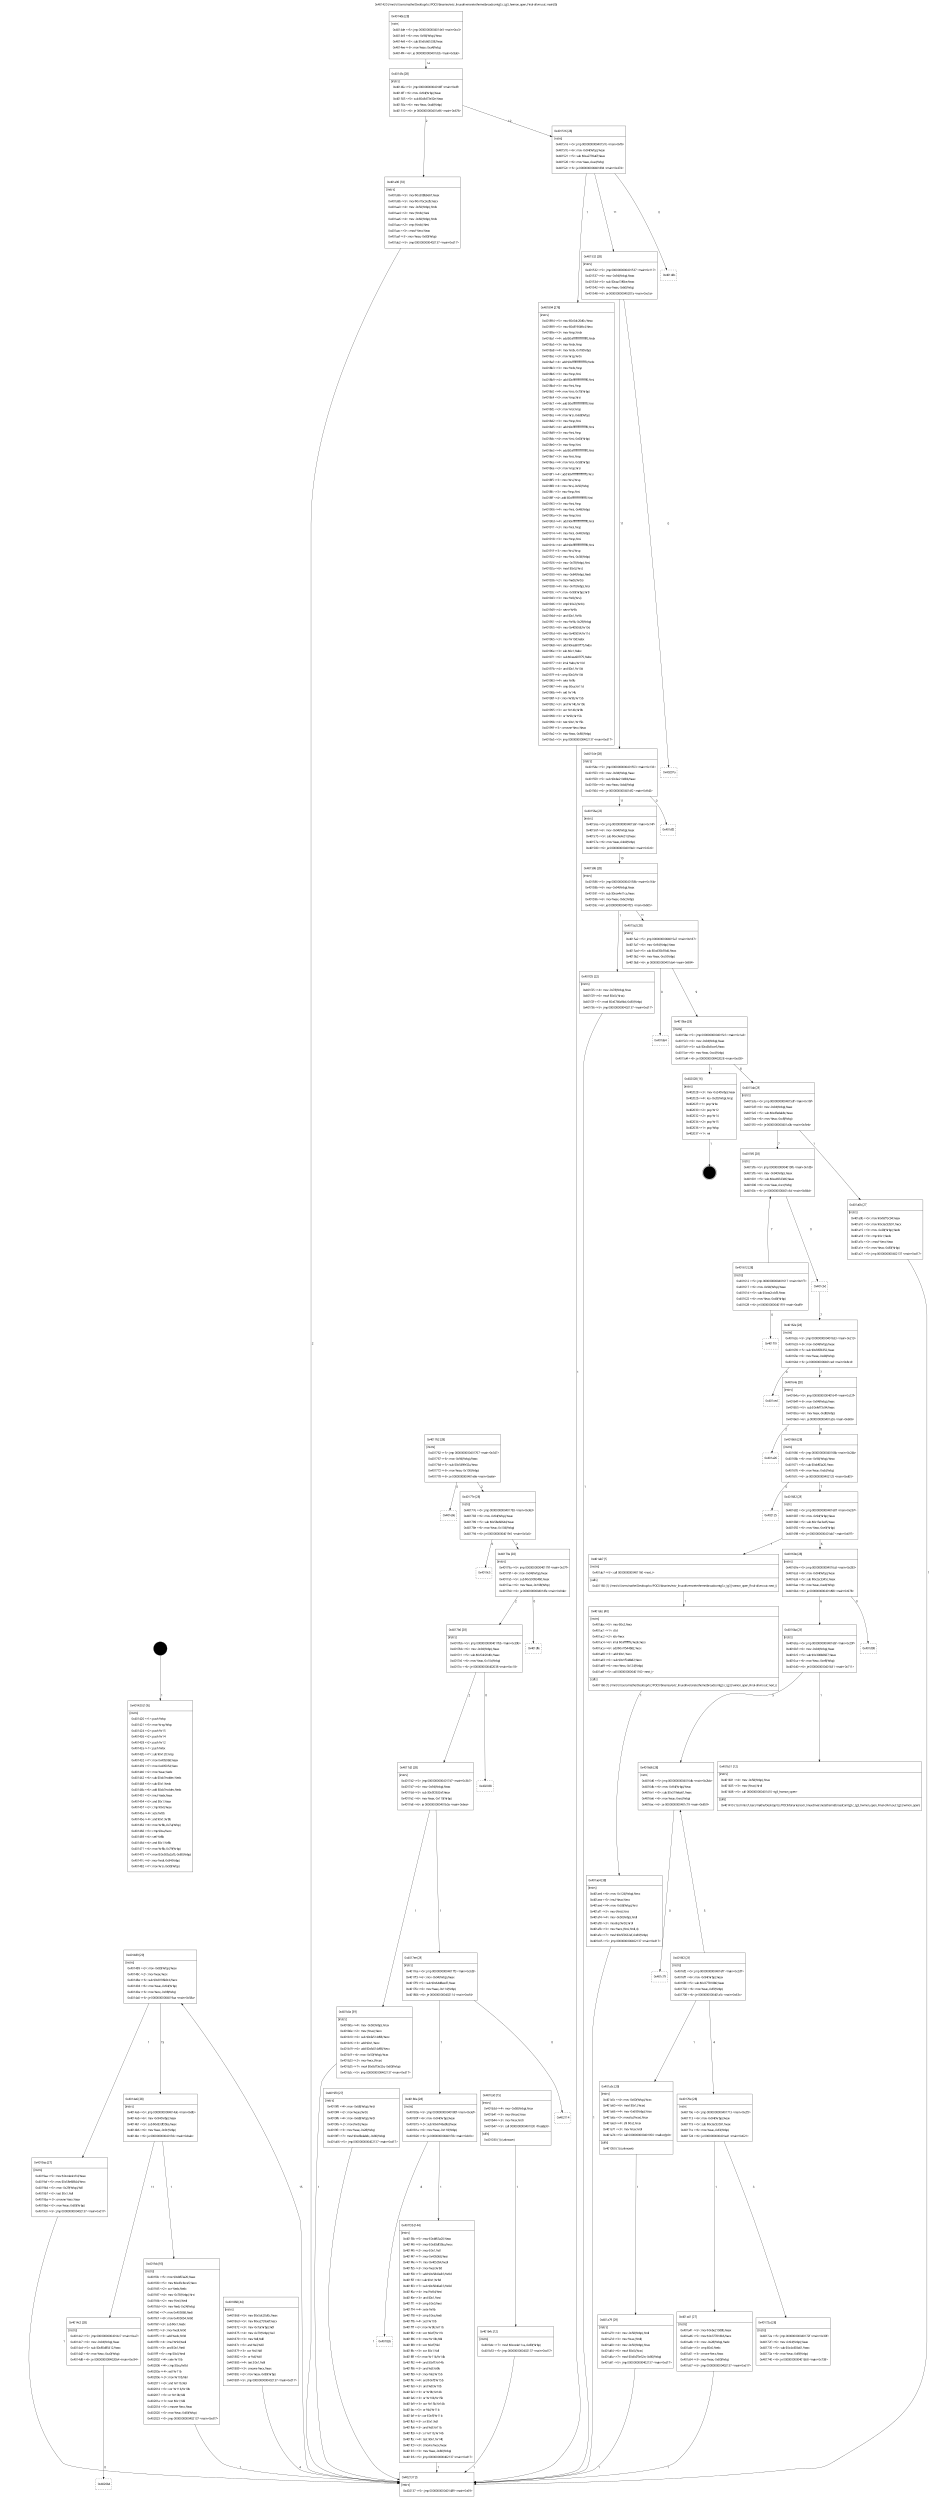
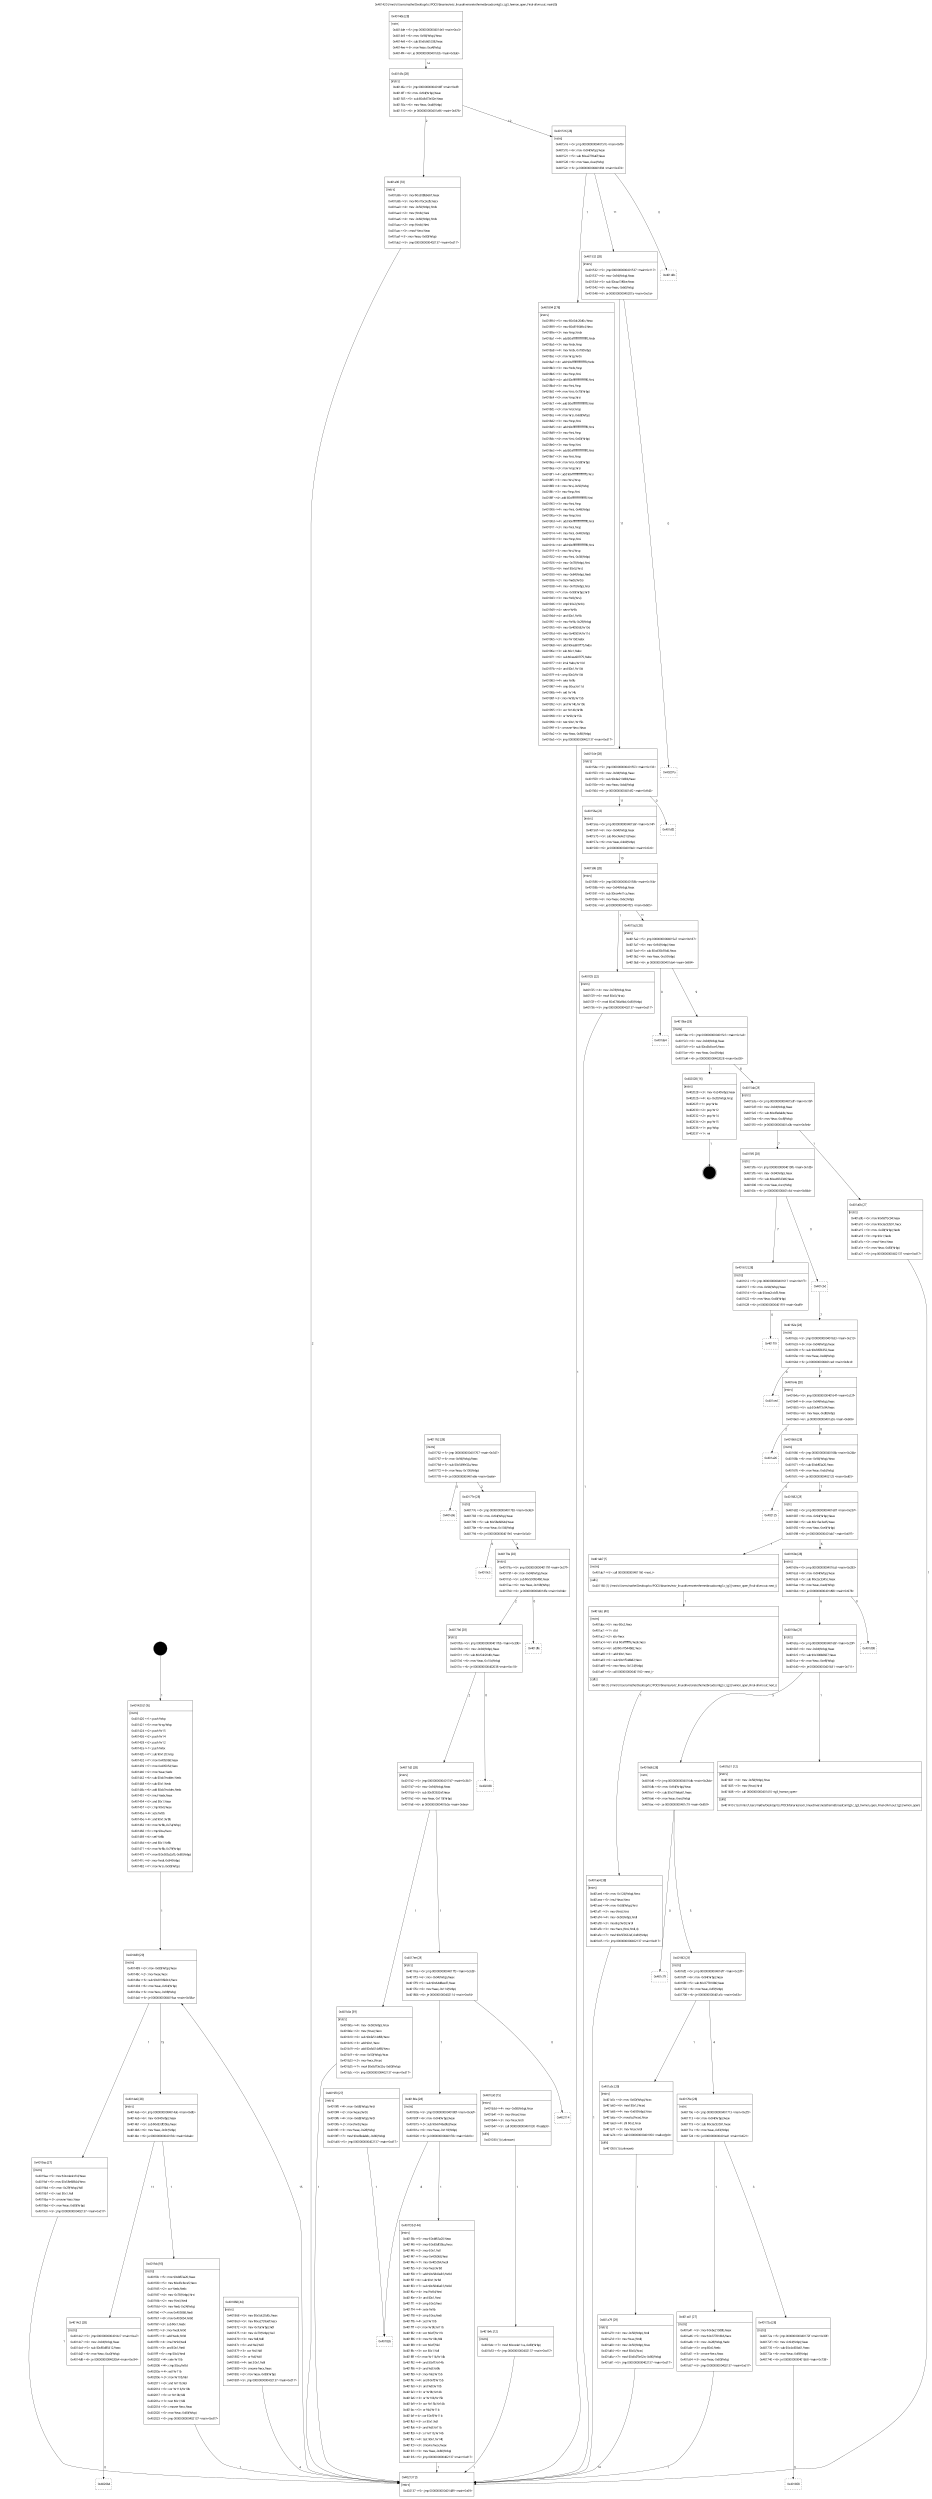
edge "0x401612 [28]" -> "0x4015f6 [28]": reversed
edge "0x4016f2 [28]" -> "0x4016d6 [28]": reversed
edge "0x401420 [105]" -> "0x401489 [29]": added, label "1"
edge "0x4019f0 [27]" -> "0x402137 [5]": now "0x4019f0 [27]" -> "0x401826"
edge "0x401a79 [29]" -> "0x402137 [5]": label " 1" -> " 14"
node "0x401b58": added
